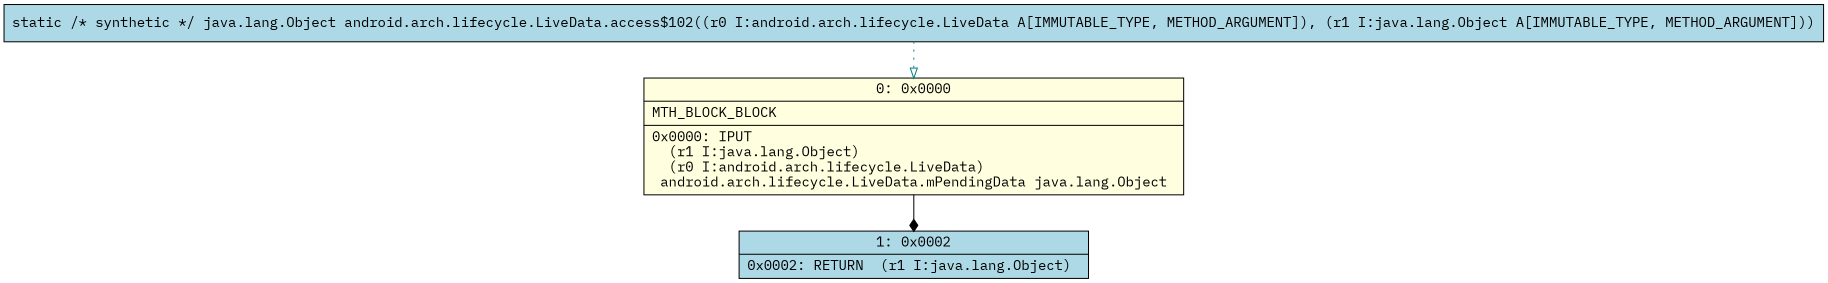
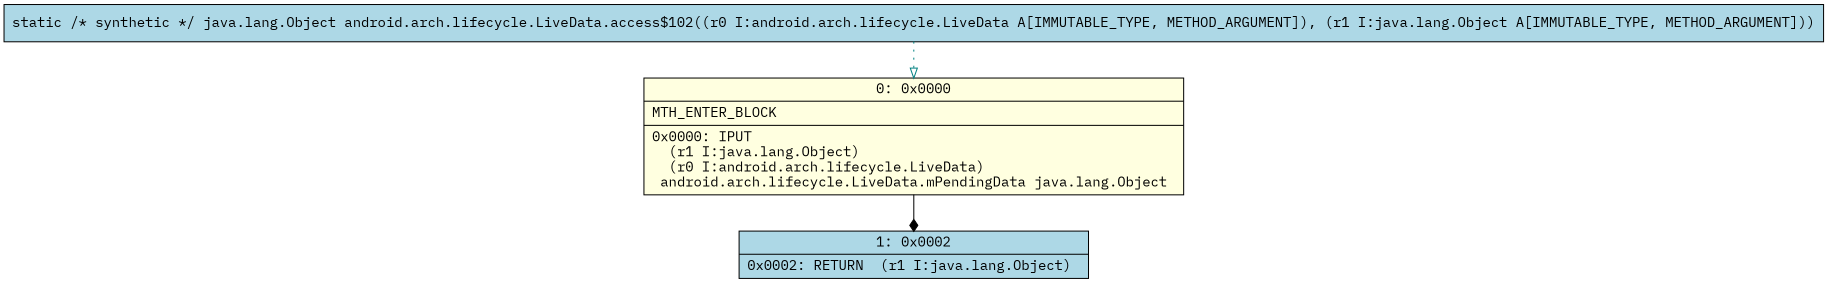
node "0: 0x0000": text "MTH_BLOCK_BLOCK" -> "MTH_ENTER_BLOCK"
